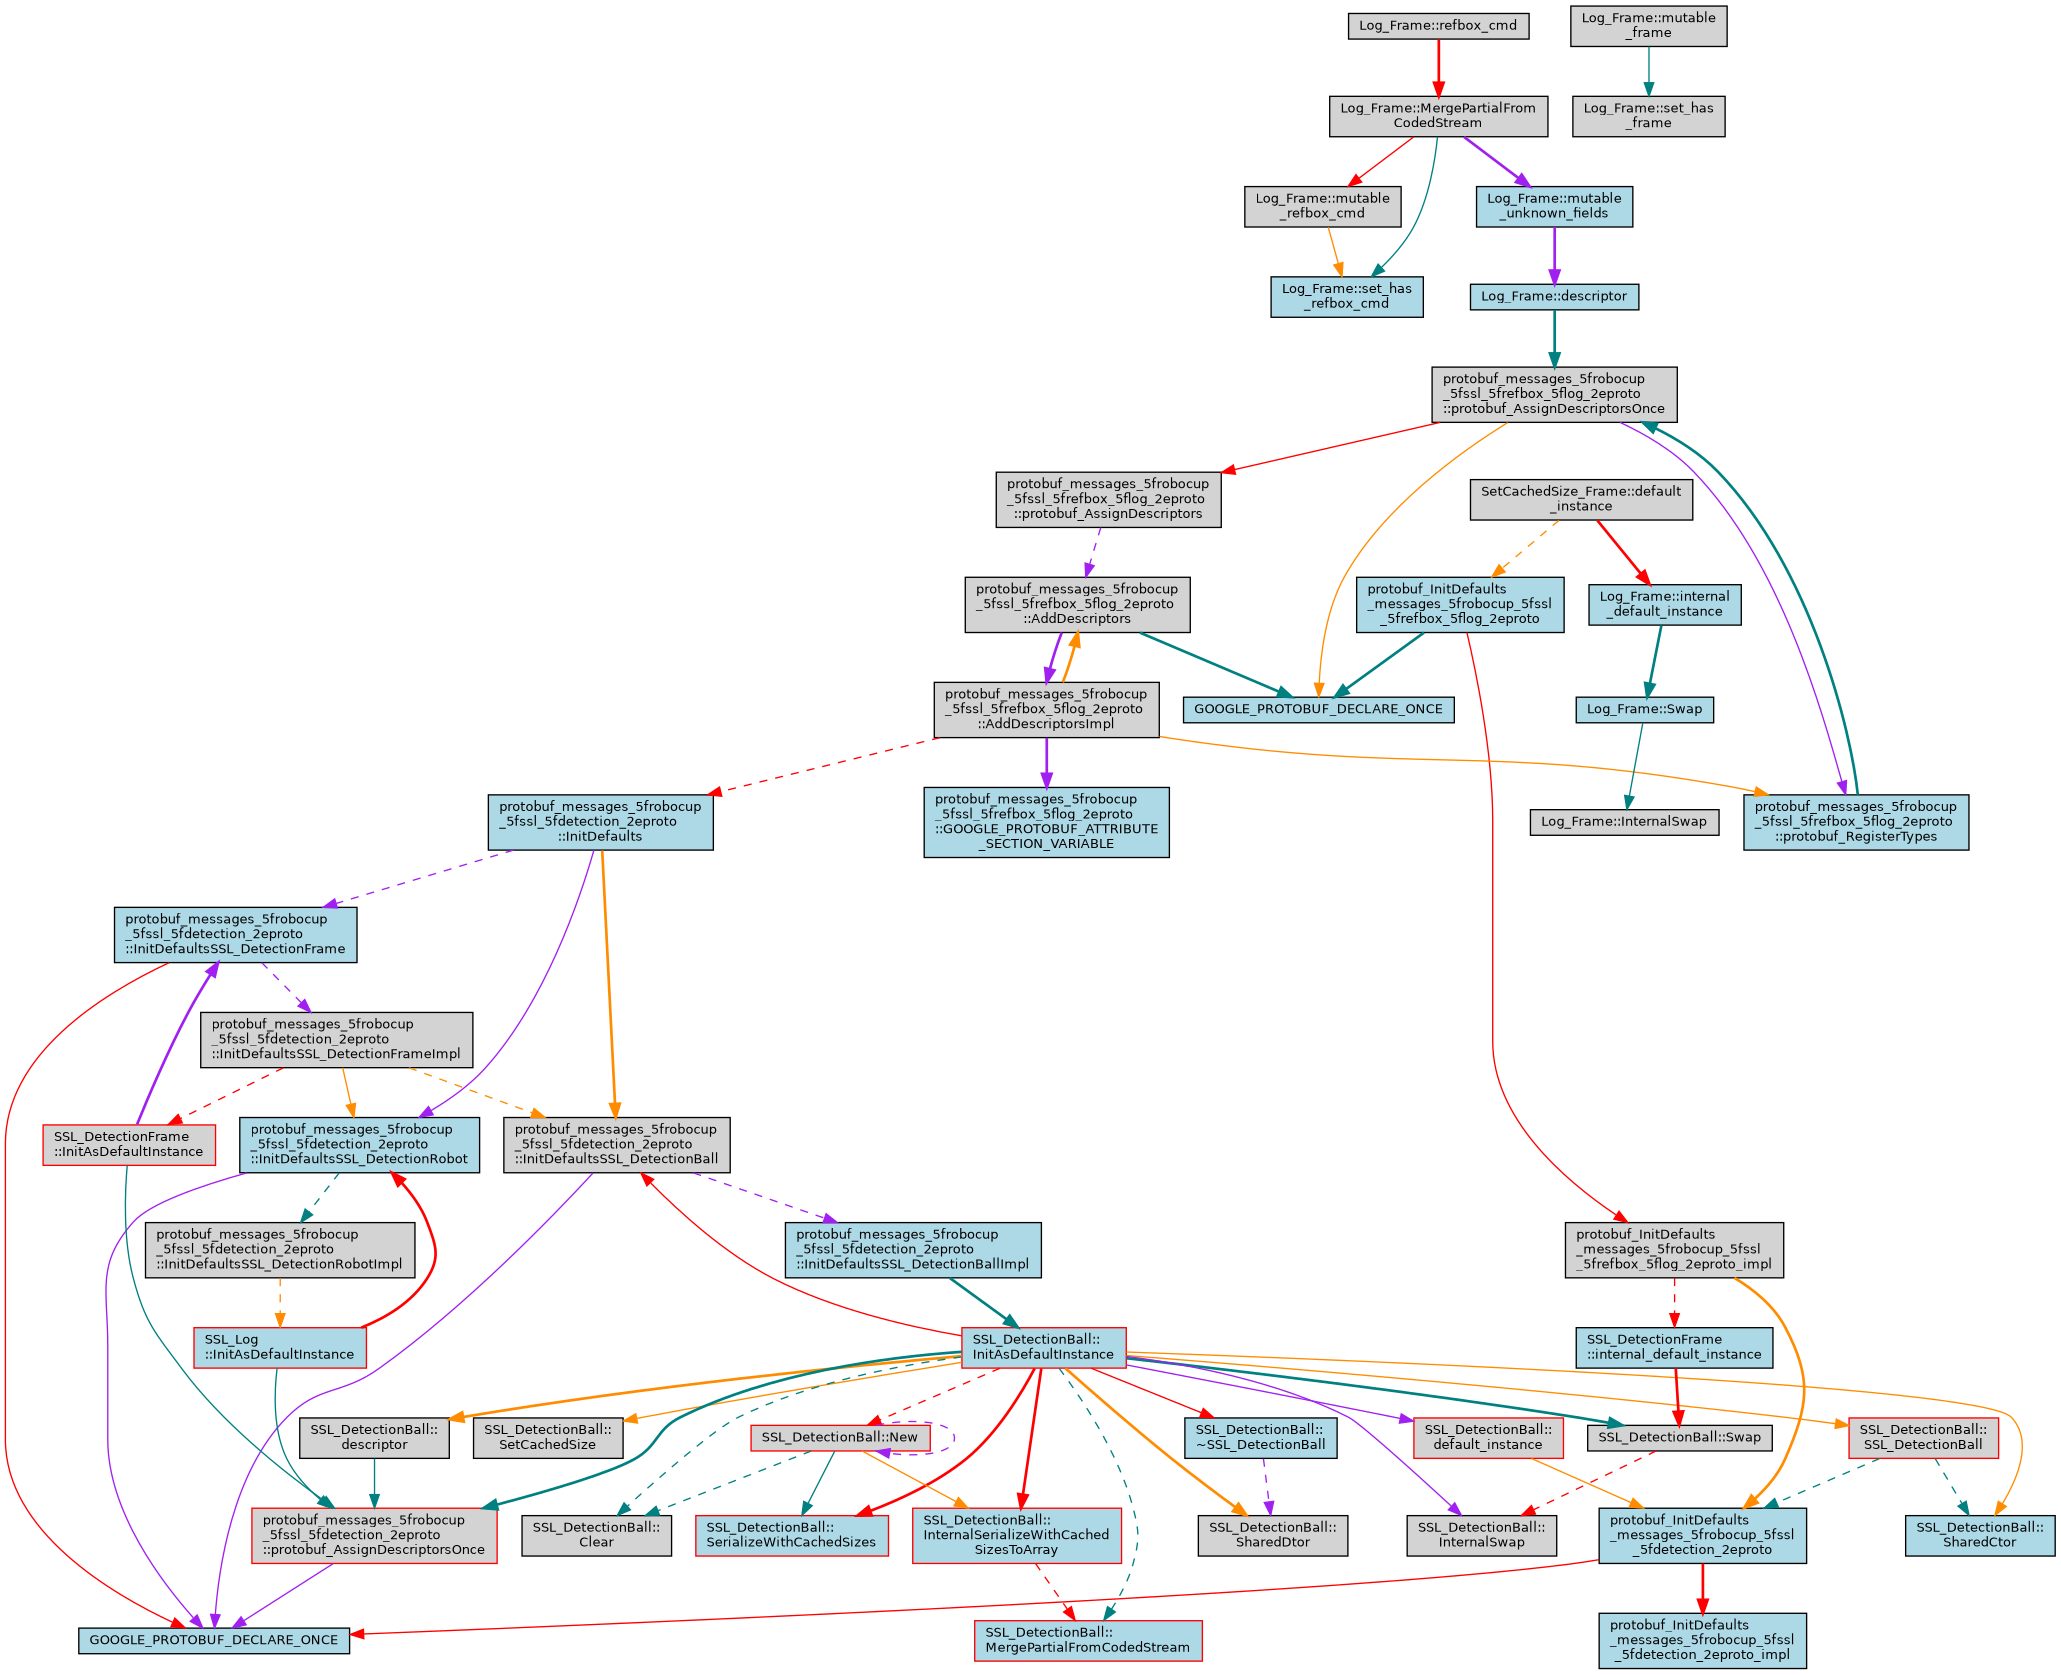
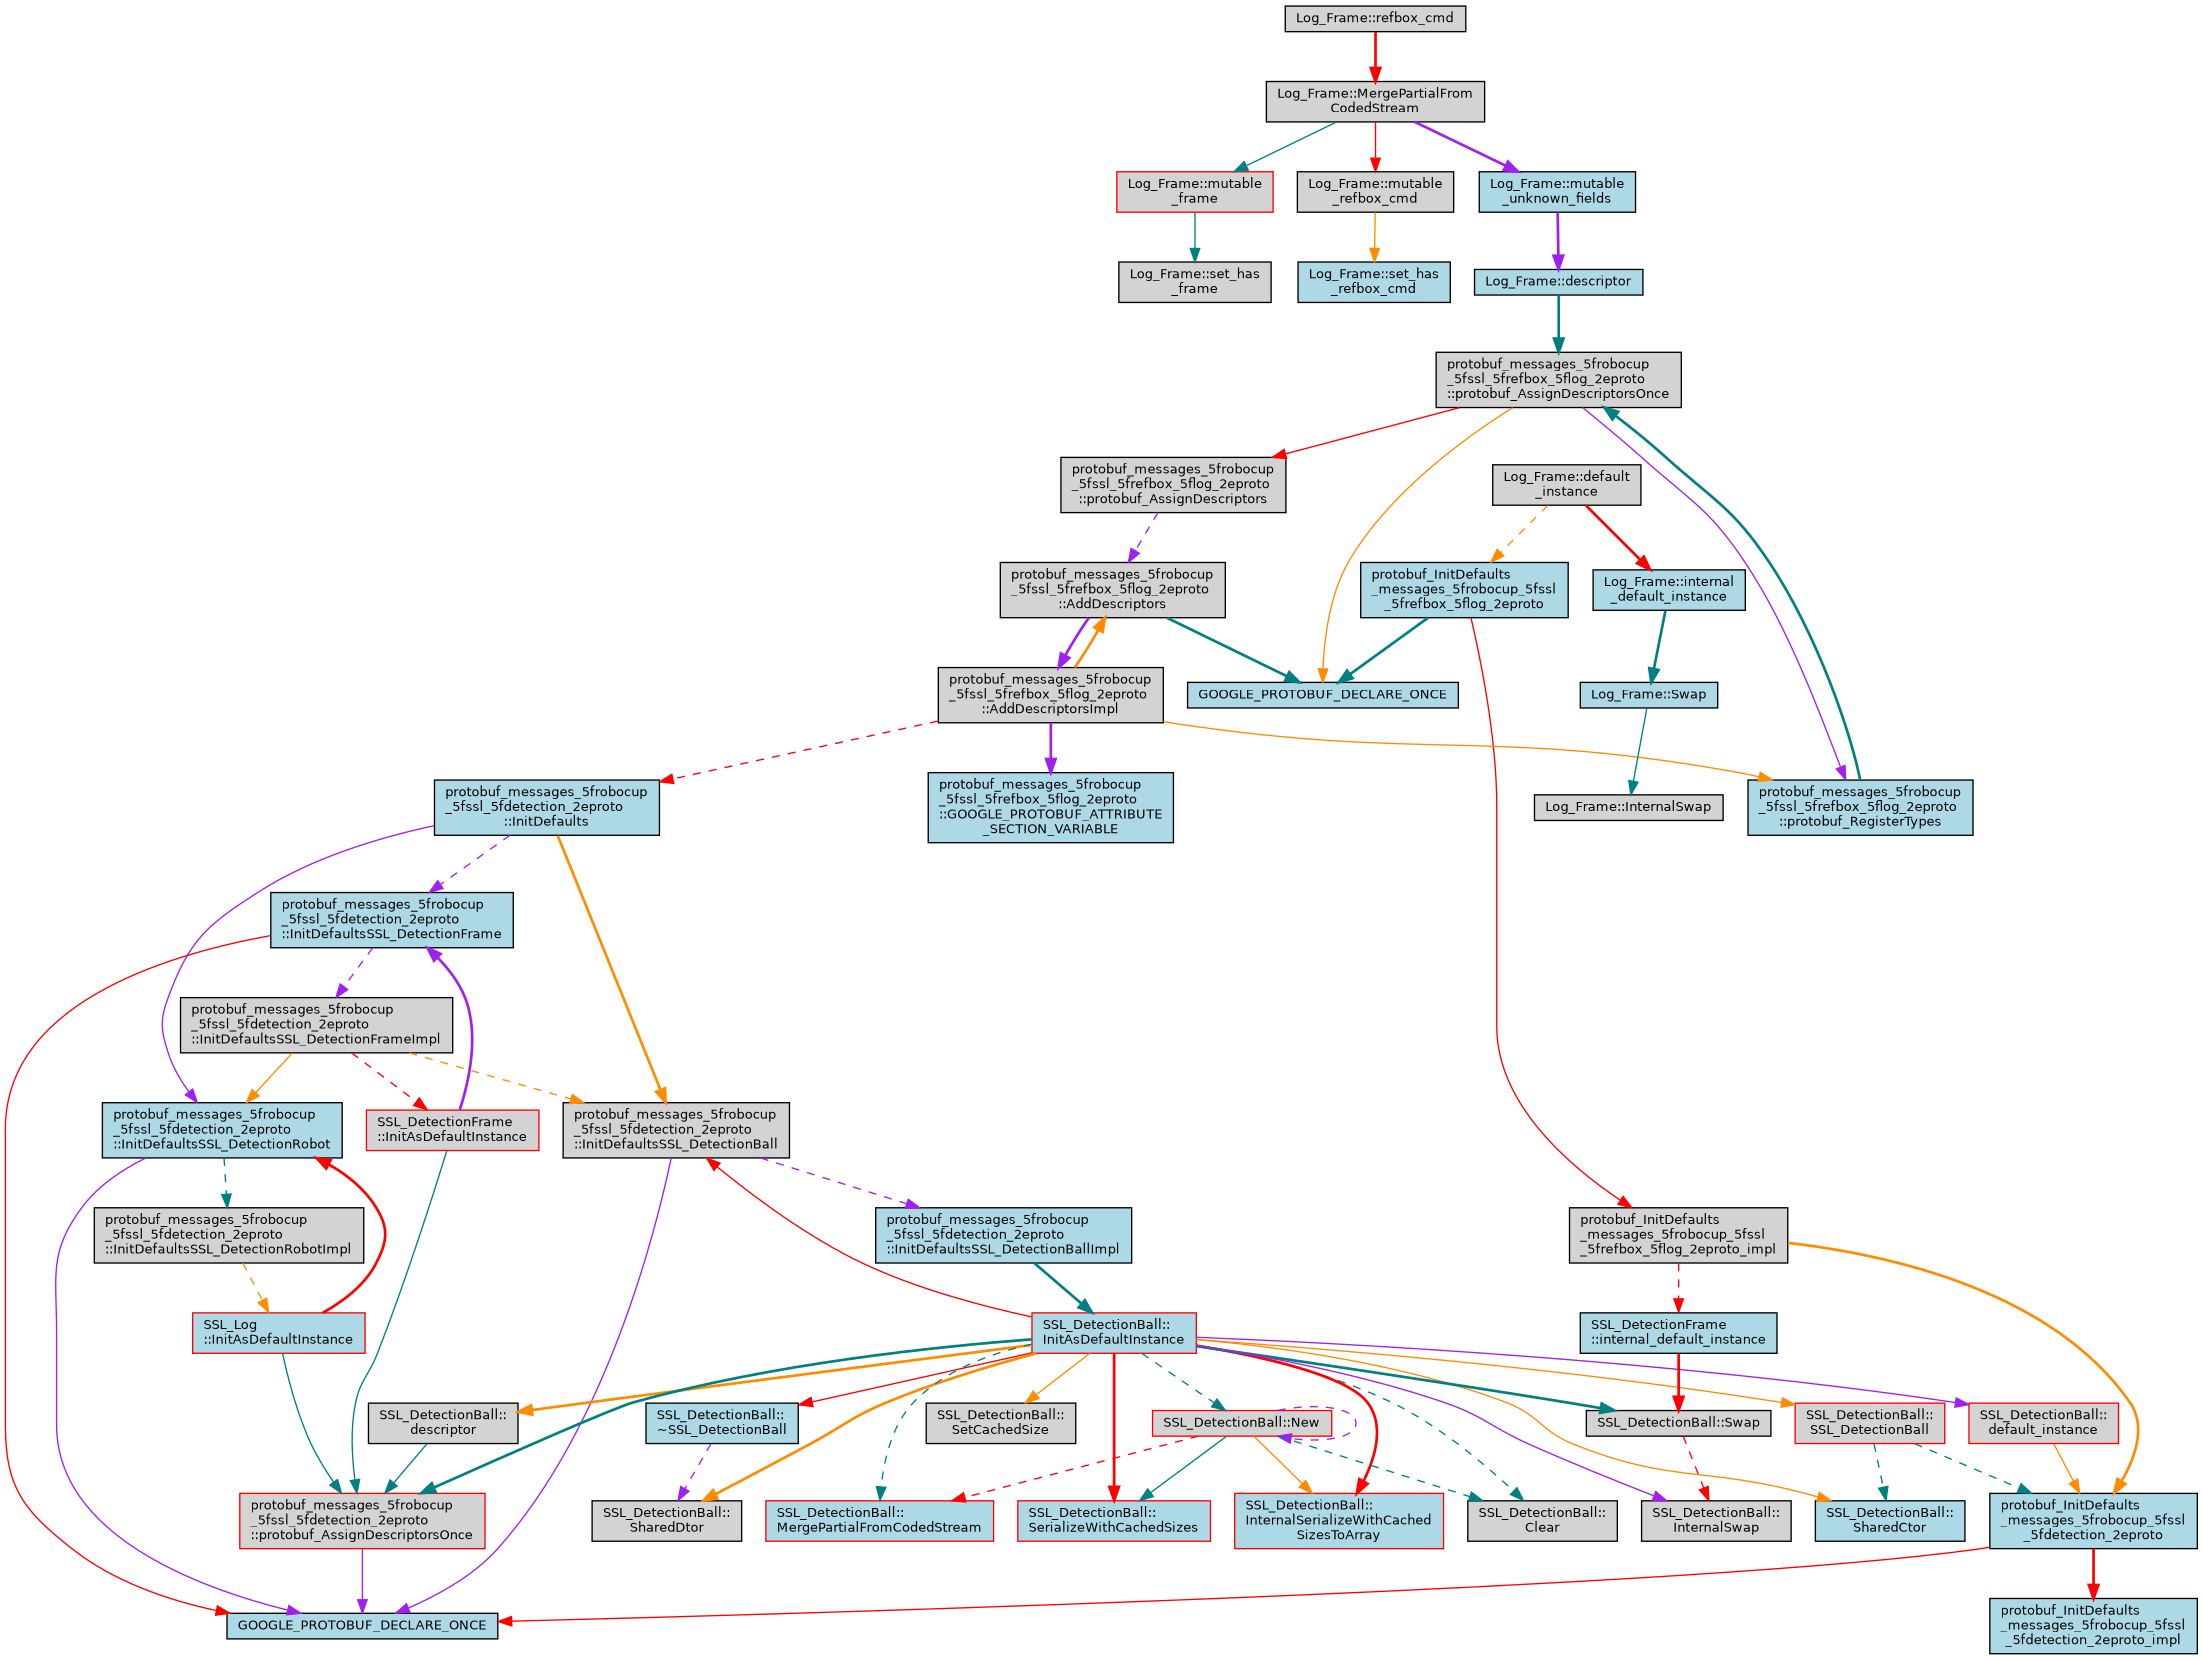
node "Log_Frame::mutable _frame": color black -> red
edge "Log_Frame::MergePartialFrom CodedStream" -> "Log_Frame::set_has _refbox_cmd": now "Log_Frame::MergePartialFrom CodedStream" -> "Log_Frame::mutable _frame"
node "SetCachedSize_Frame::default _instance": label "SetCachedSize_Frame::default _instance" -> "Log_Frame::default _instance"
edge "SSL_DetectionBall:: InitAsDefaultInstance" -> "SSL_DetectionBall::New": color red -> teal
edge "SSL_DetectionBall:: InternalSerializeWithCached SizesToArray" -> "SSL_DetectionBall:: MergePartialFromCodedStream": now "SSL_DetectionBall::New" -> "SSL_DetectionBall:: MergePartialFromCodedStream"
